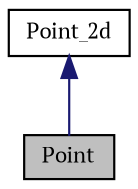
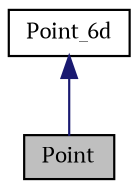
node "Point_2d": label "Point_2d" -> "Point_6d"
